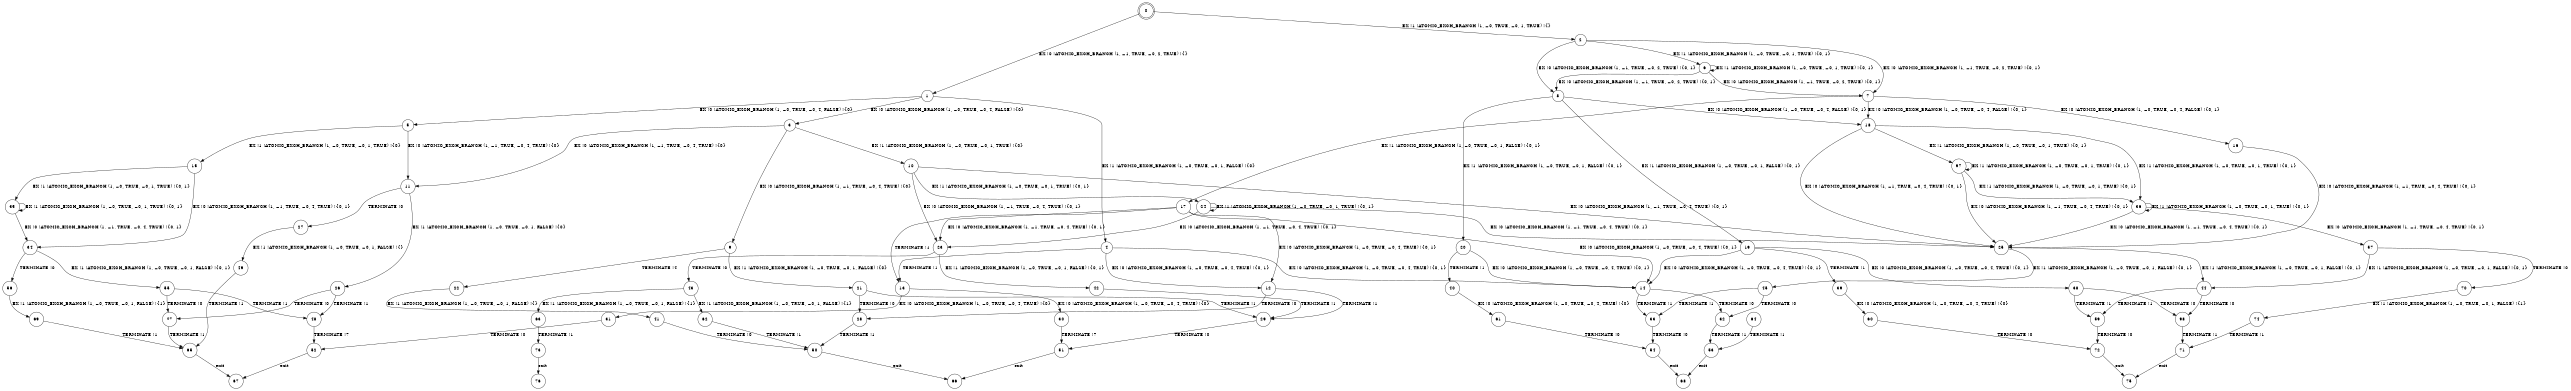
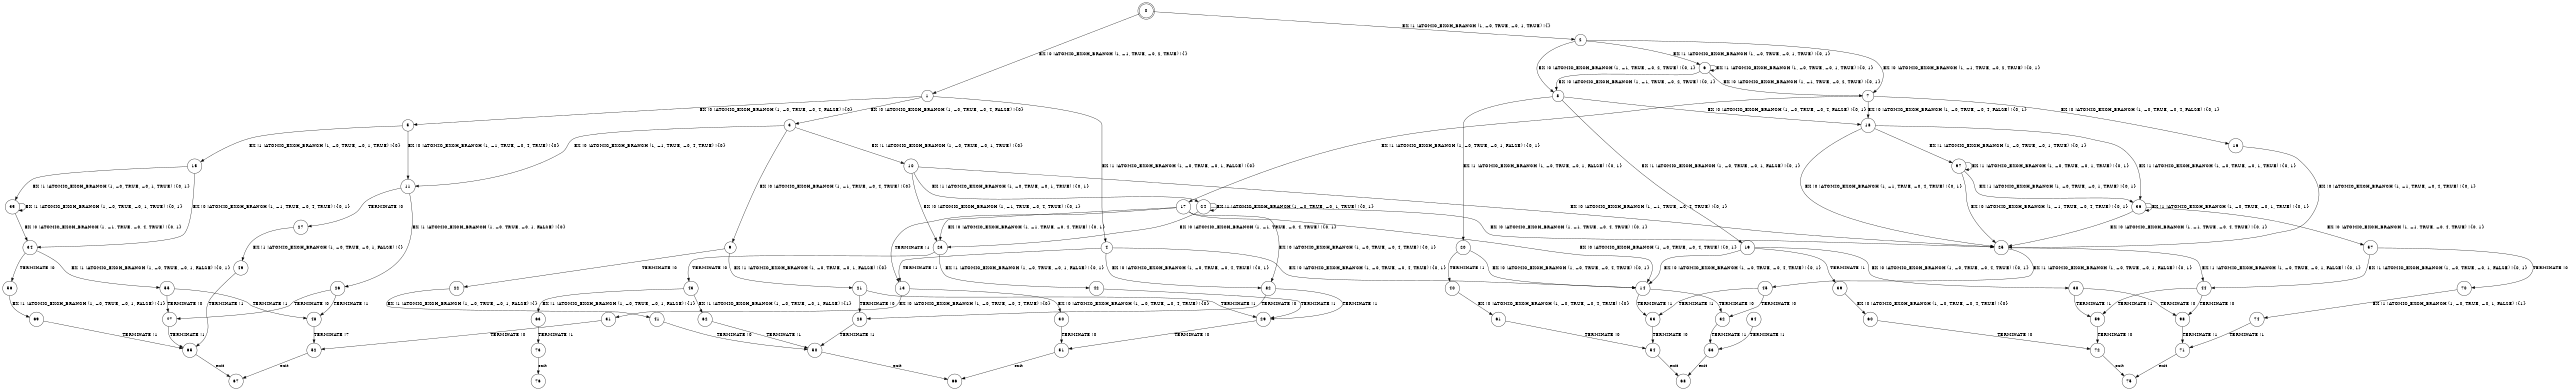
edge "9" -> "22": label "TERMINATE !4" -> "TERMINATE !0"
node "12": label "12" -> "82"
edge "30" -> "51": label "TERMINATE !7" -> "TERMINATE !0"
